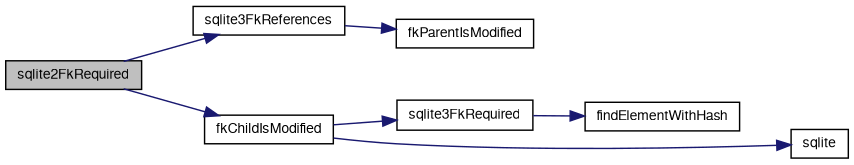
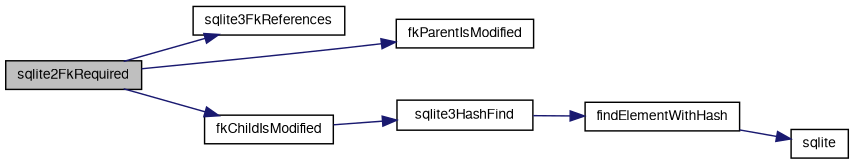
edge "sqlite3FkReferences" -> "fkParentIsModified": now "sqlite2FkRequired" -> "fkParentIsModified"
node "sqlite3FkRequired": label "sqlite3FkRequired" -> "sqlite3HashFind"
edge "fkChildIsModified" -> "sqlite": now "findElementWithHash" -> "sqlite"
